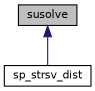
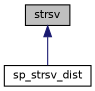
node "susolve": label "susolve" -> "strsv"
